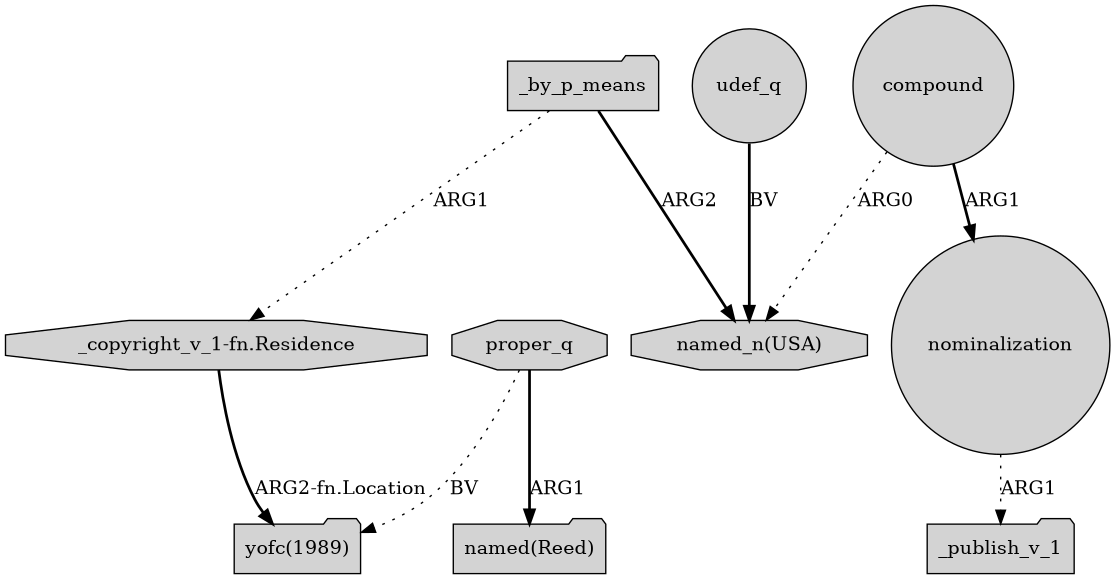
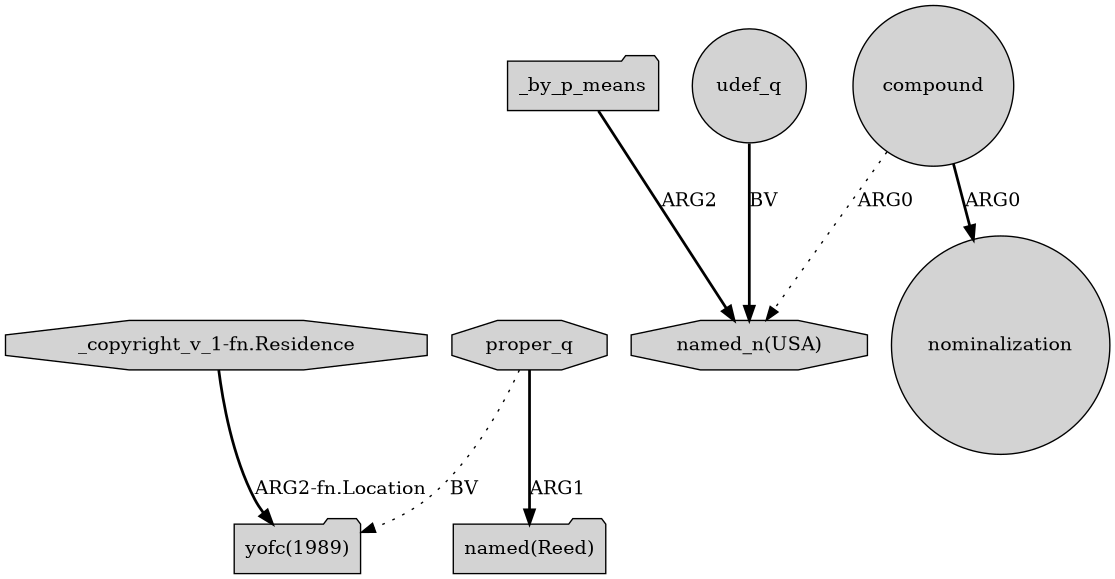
edge "compound" -> "nominalization": label "ARG1" -> "ARG0"
edge "_by_p_means" -> "_copyright_v_1-fn.Residence": removed, label "ARG1"
node "_publish_v_1": removed
